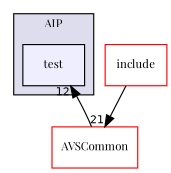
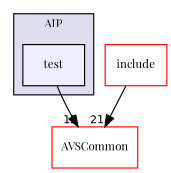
edge "AVSCommon" -> "test": reversed
